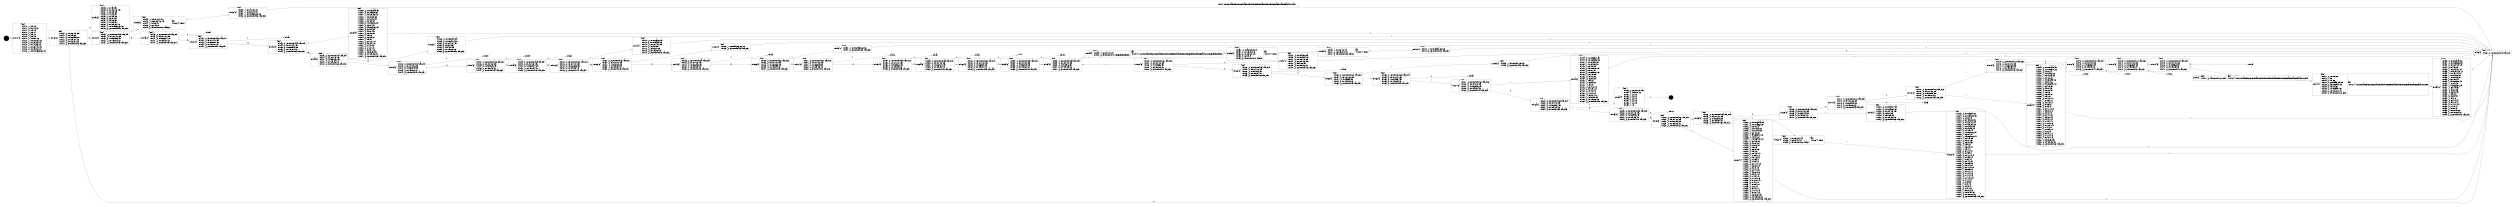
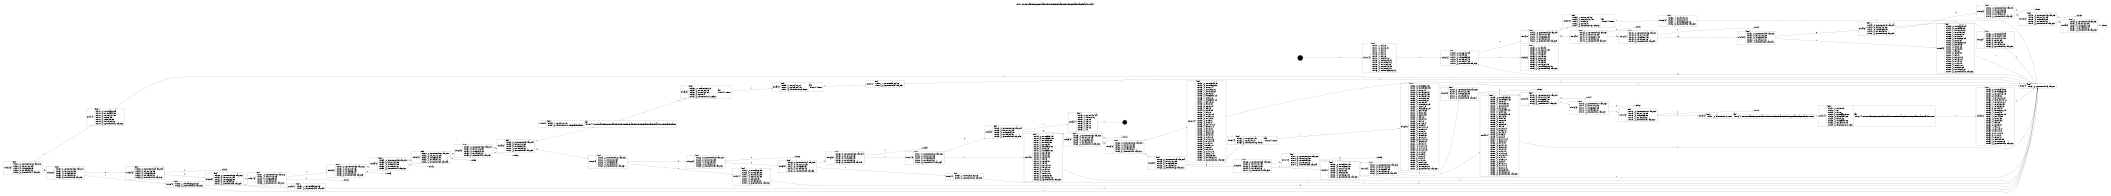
edge "0x4014fa [25]" -> "0x401513 [25]": removed, label "14"
